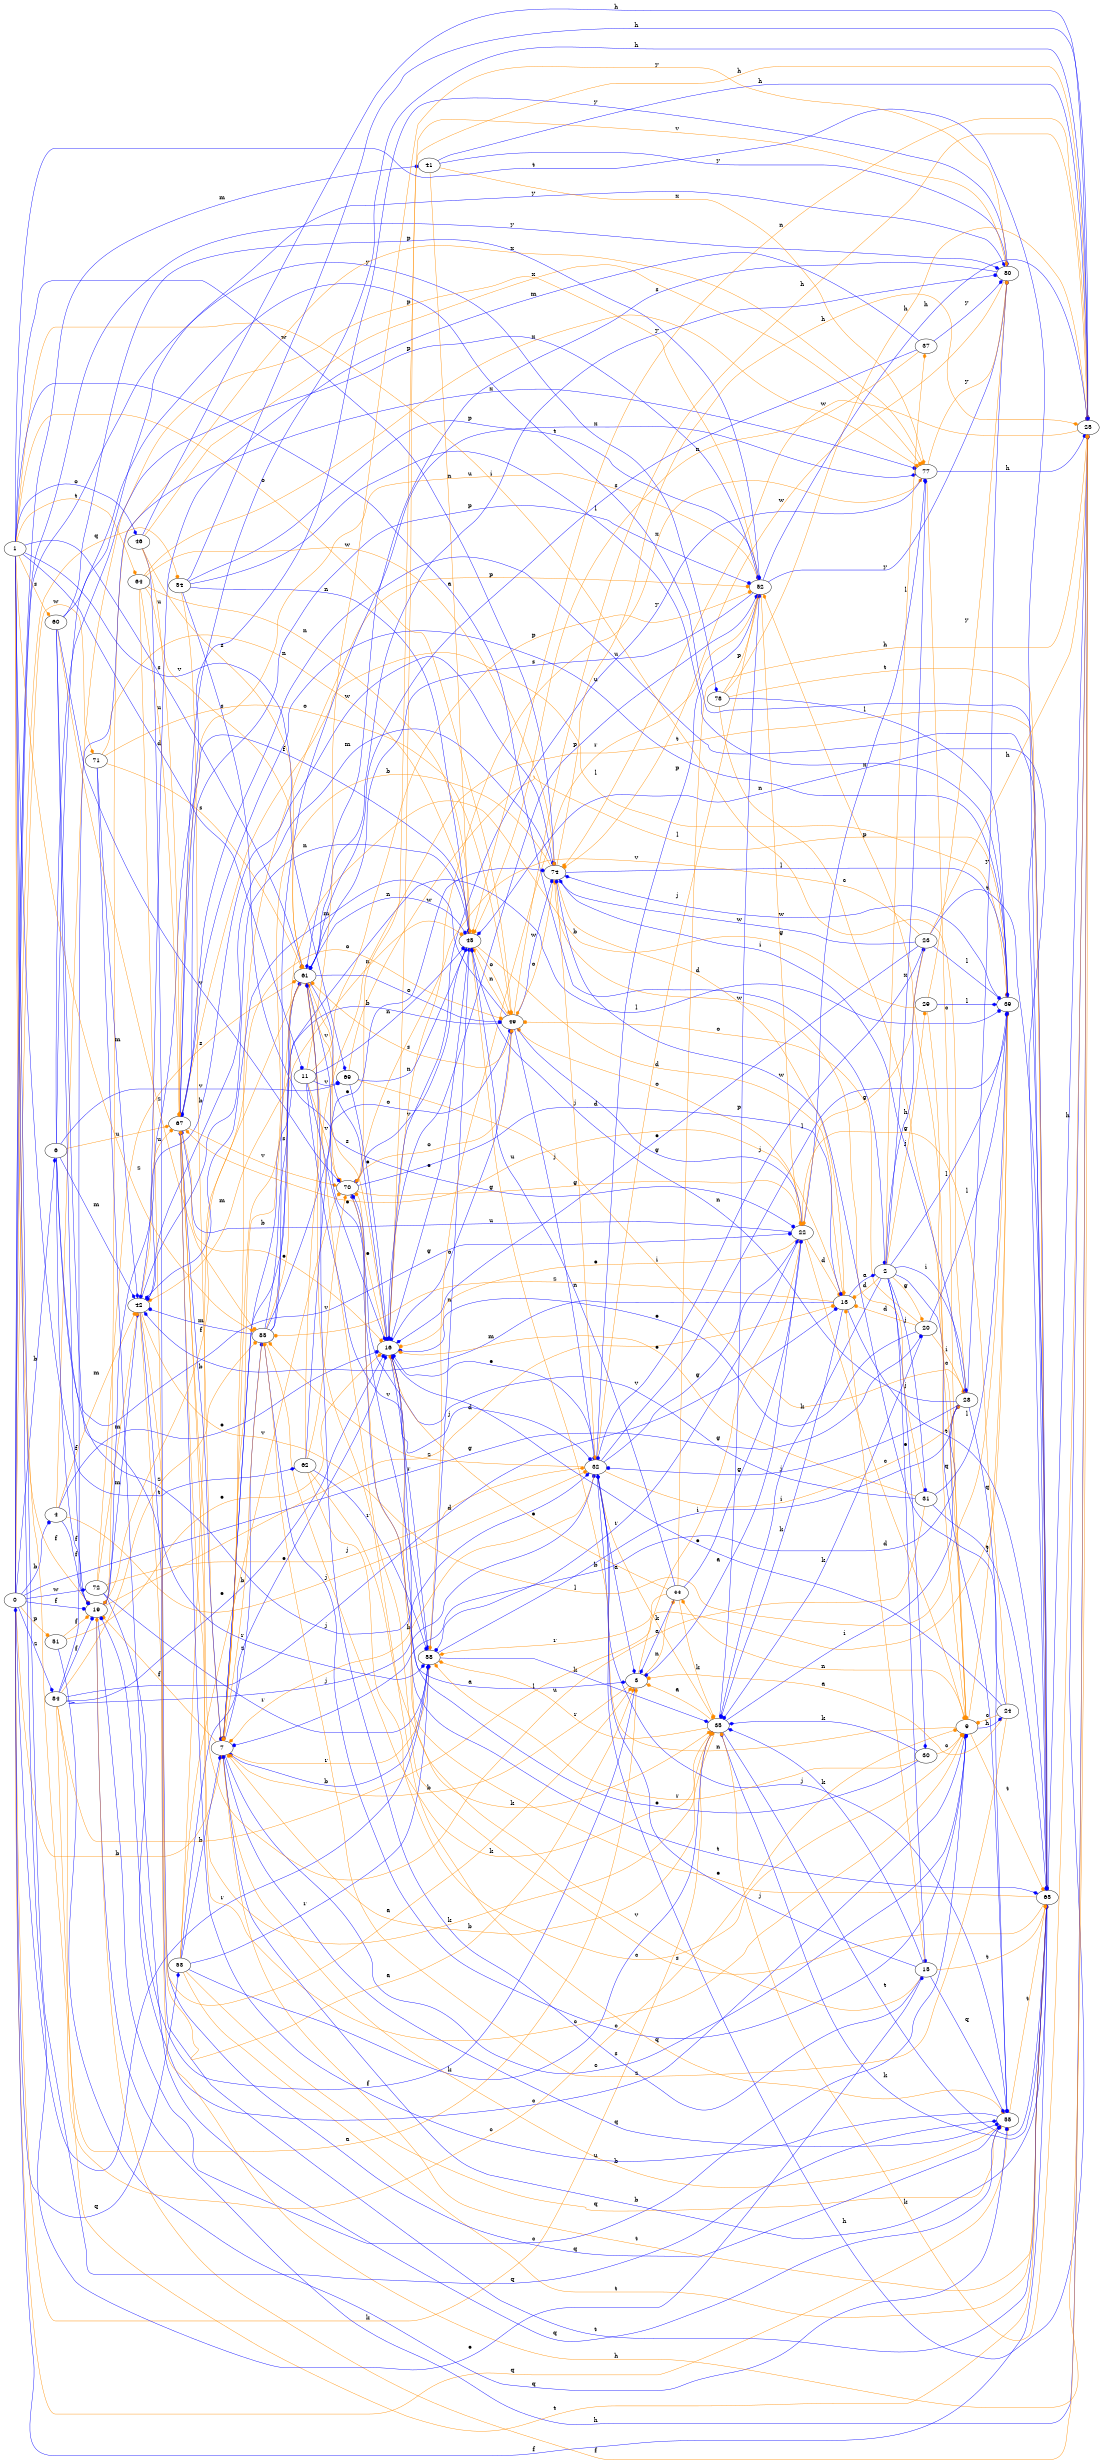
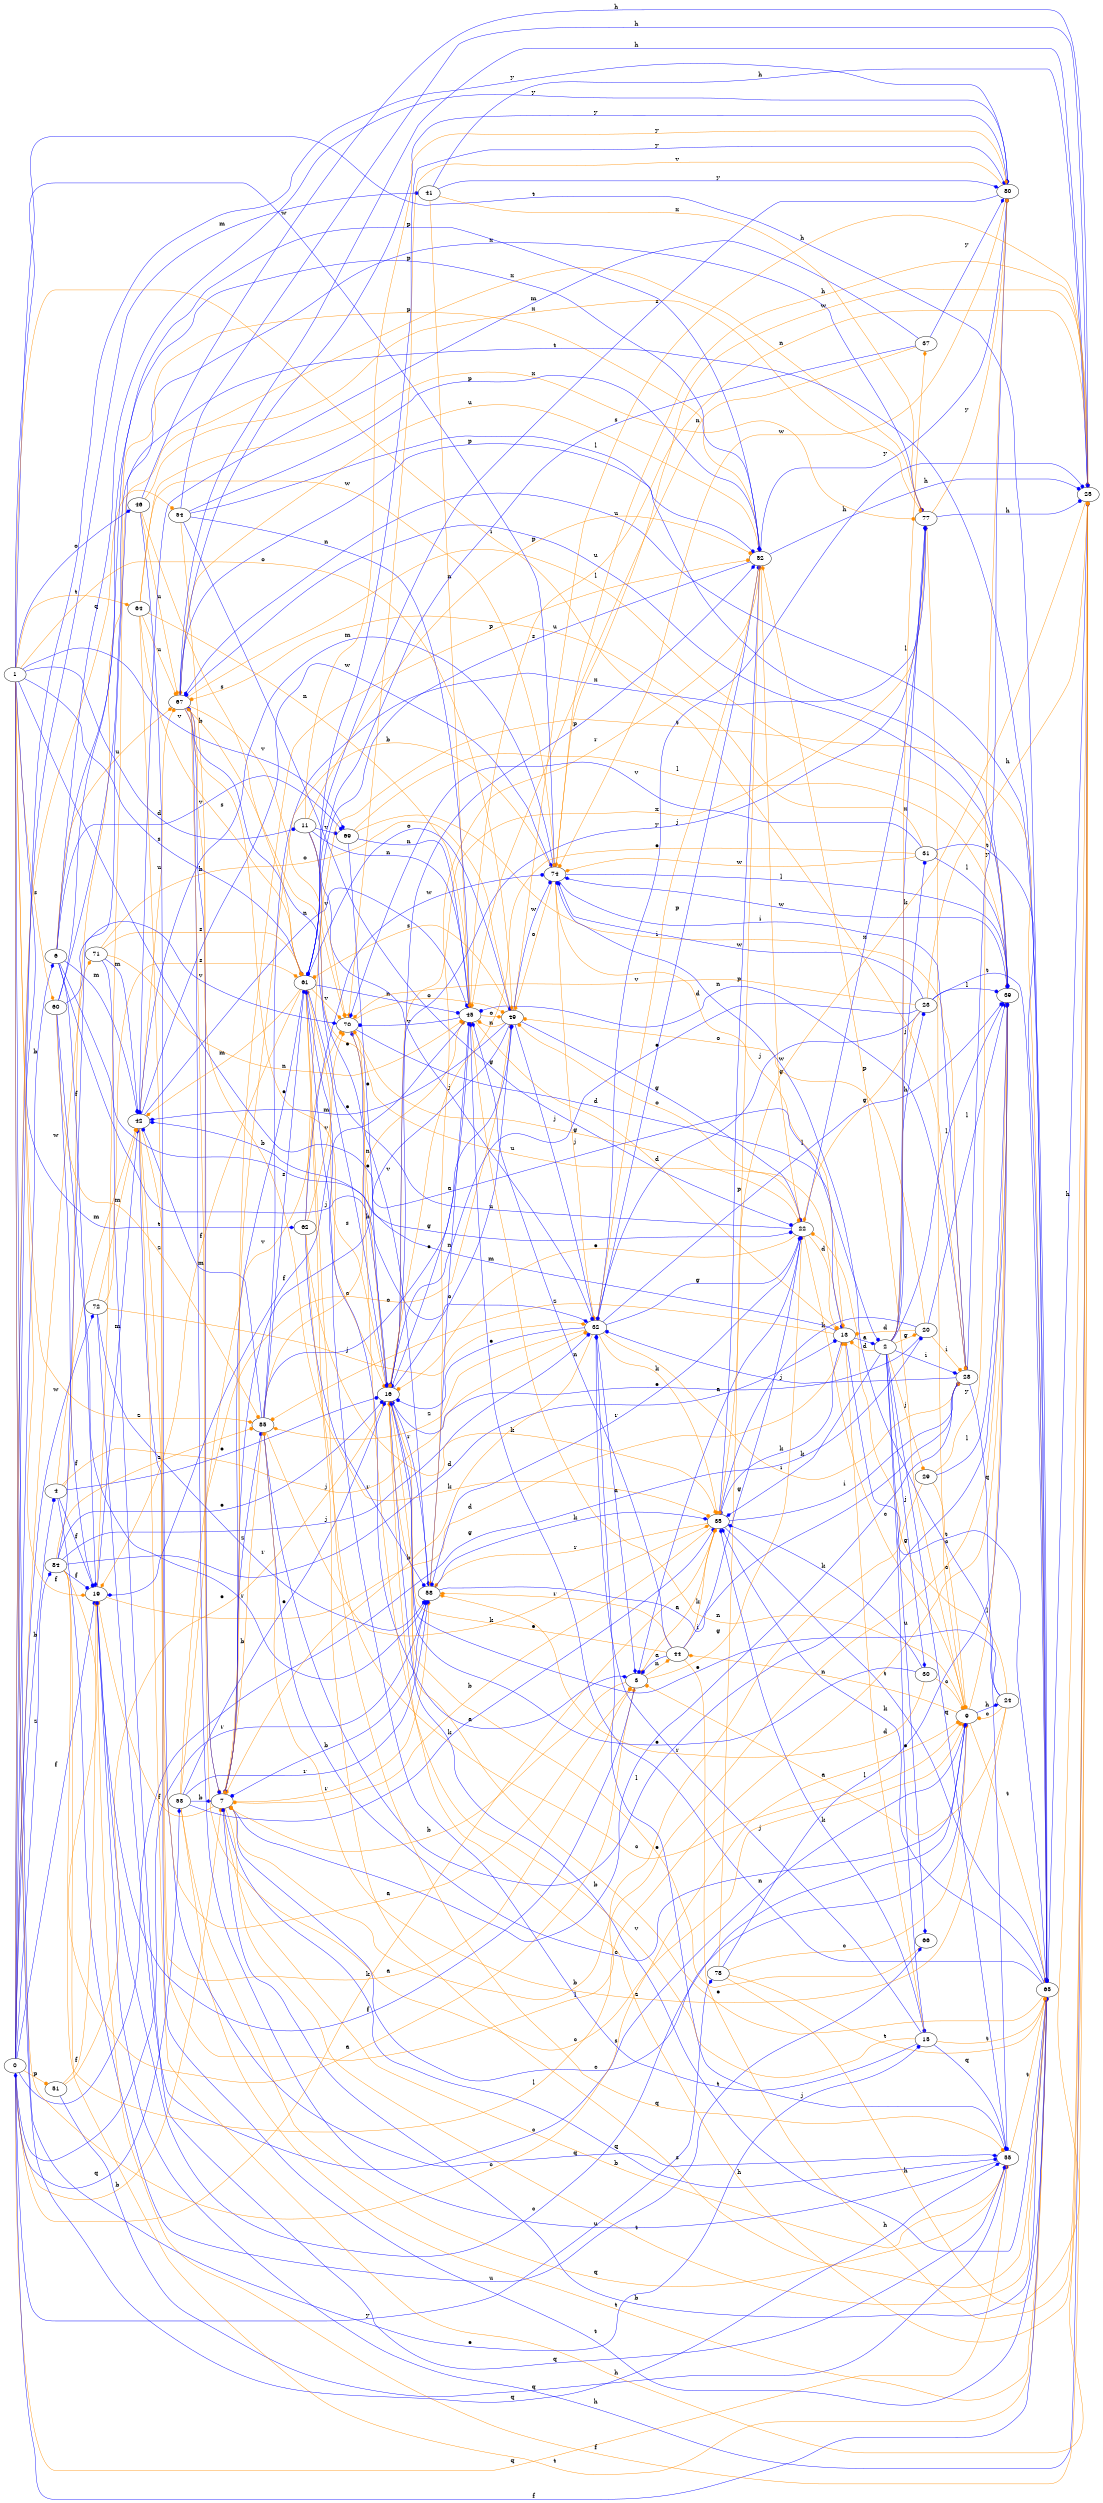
edge "31" -> "16": arrowhead diamond -> dot
node "66": added
